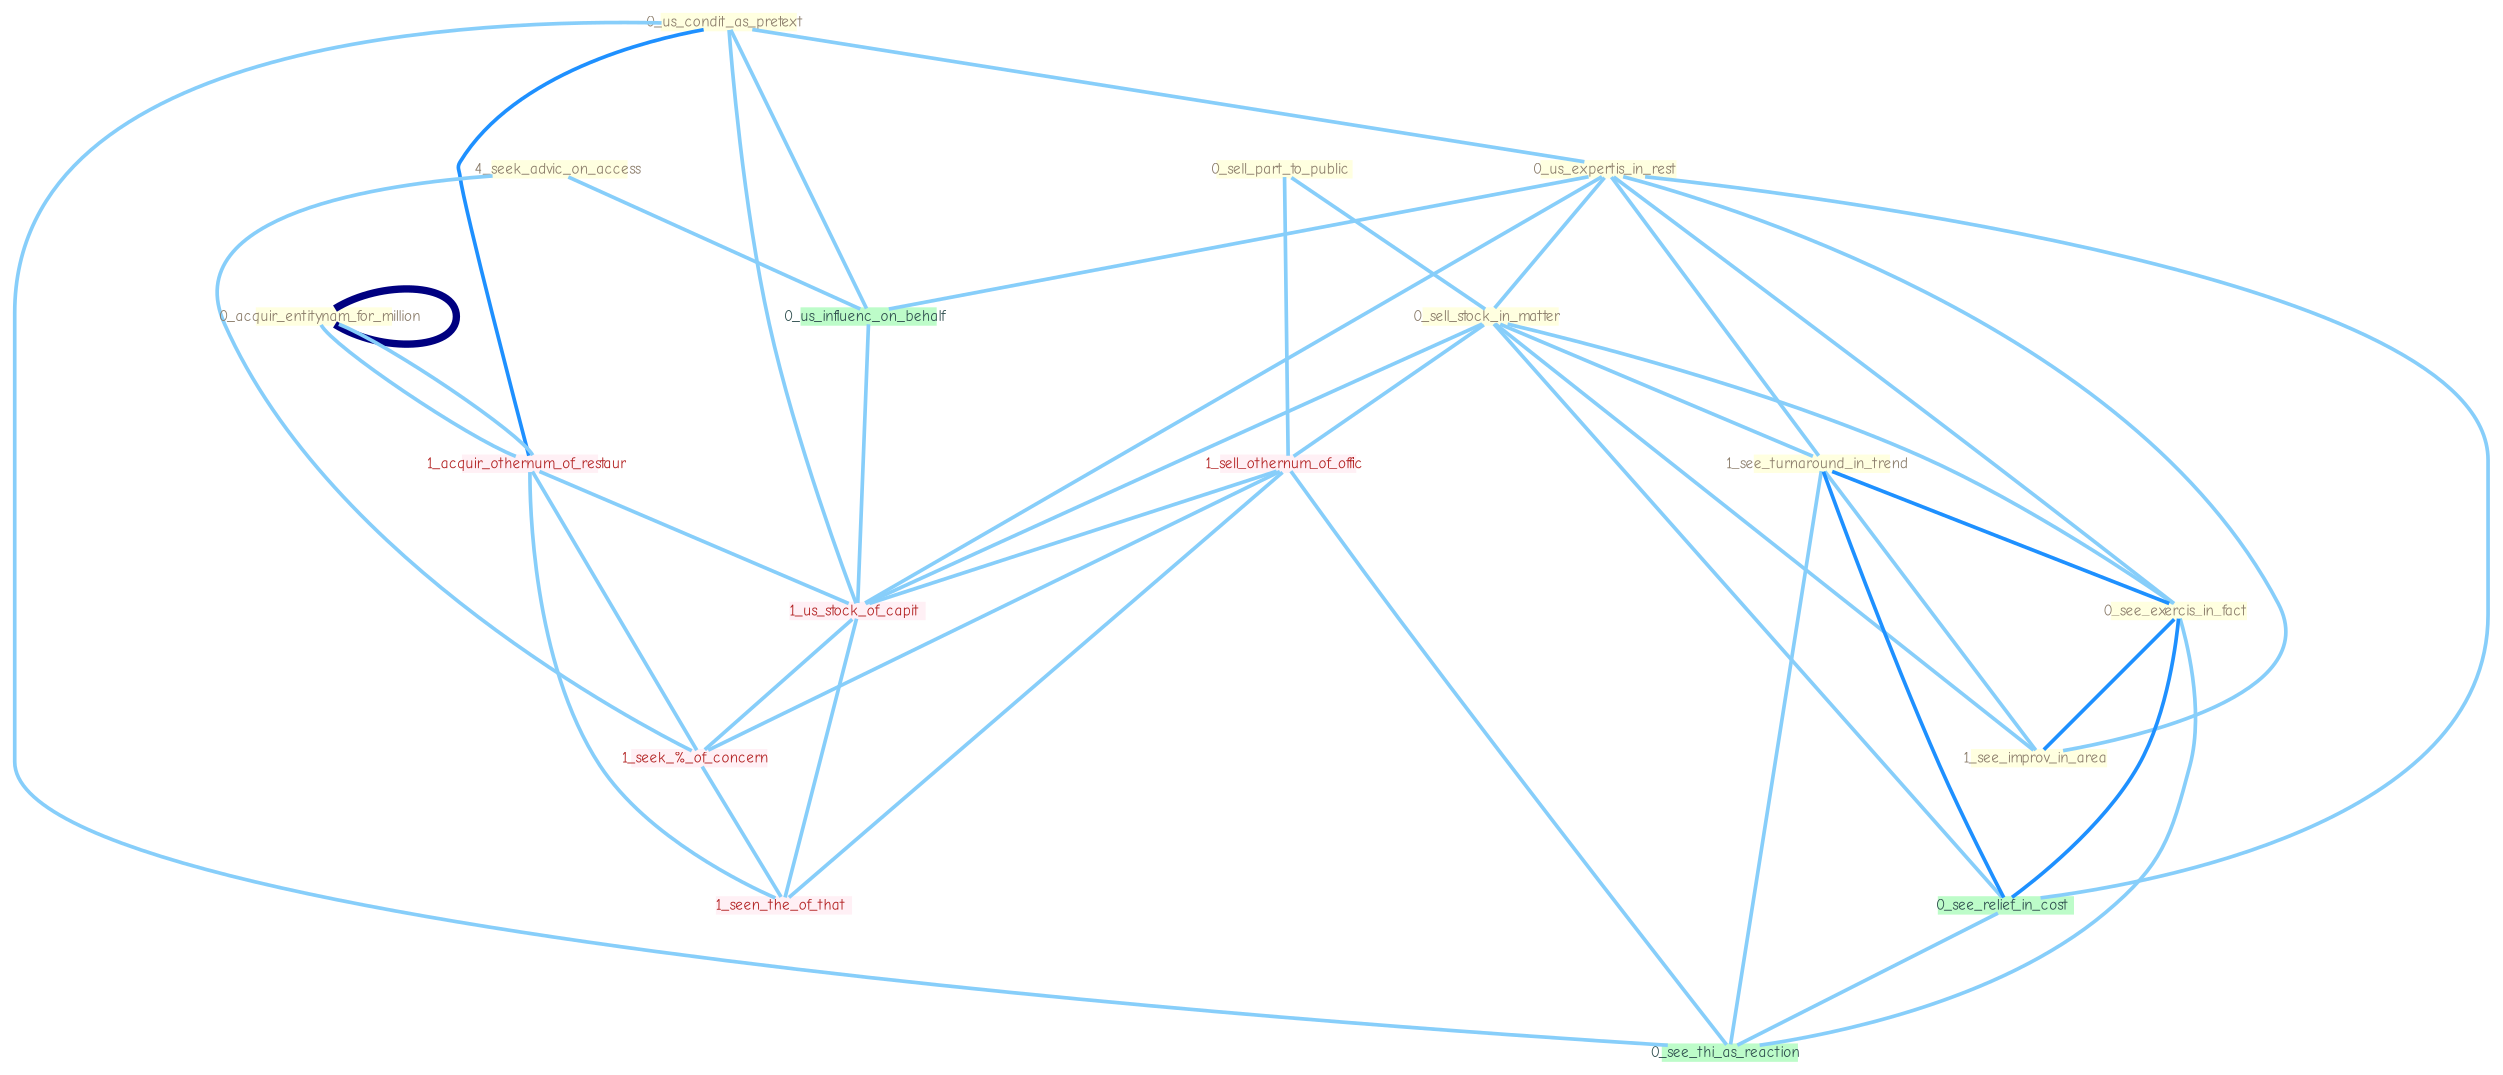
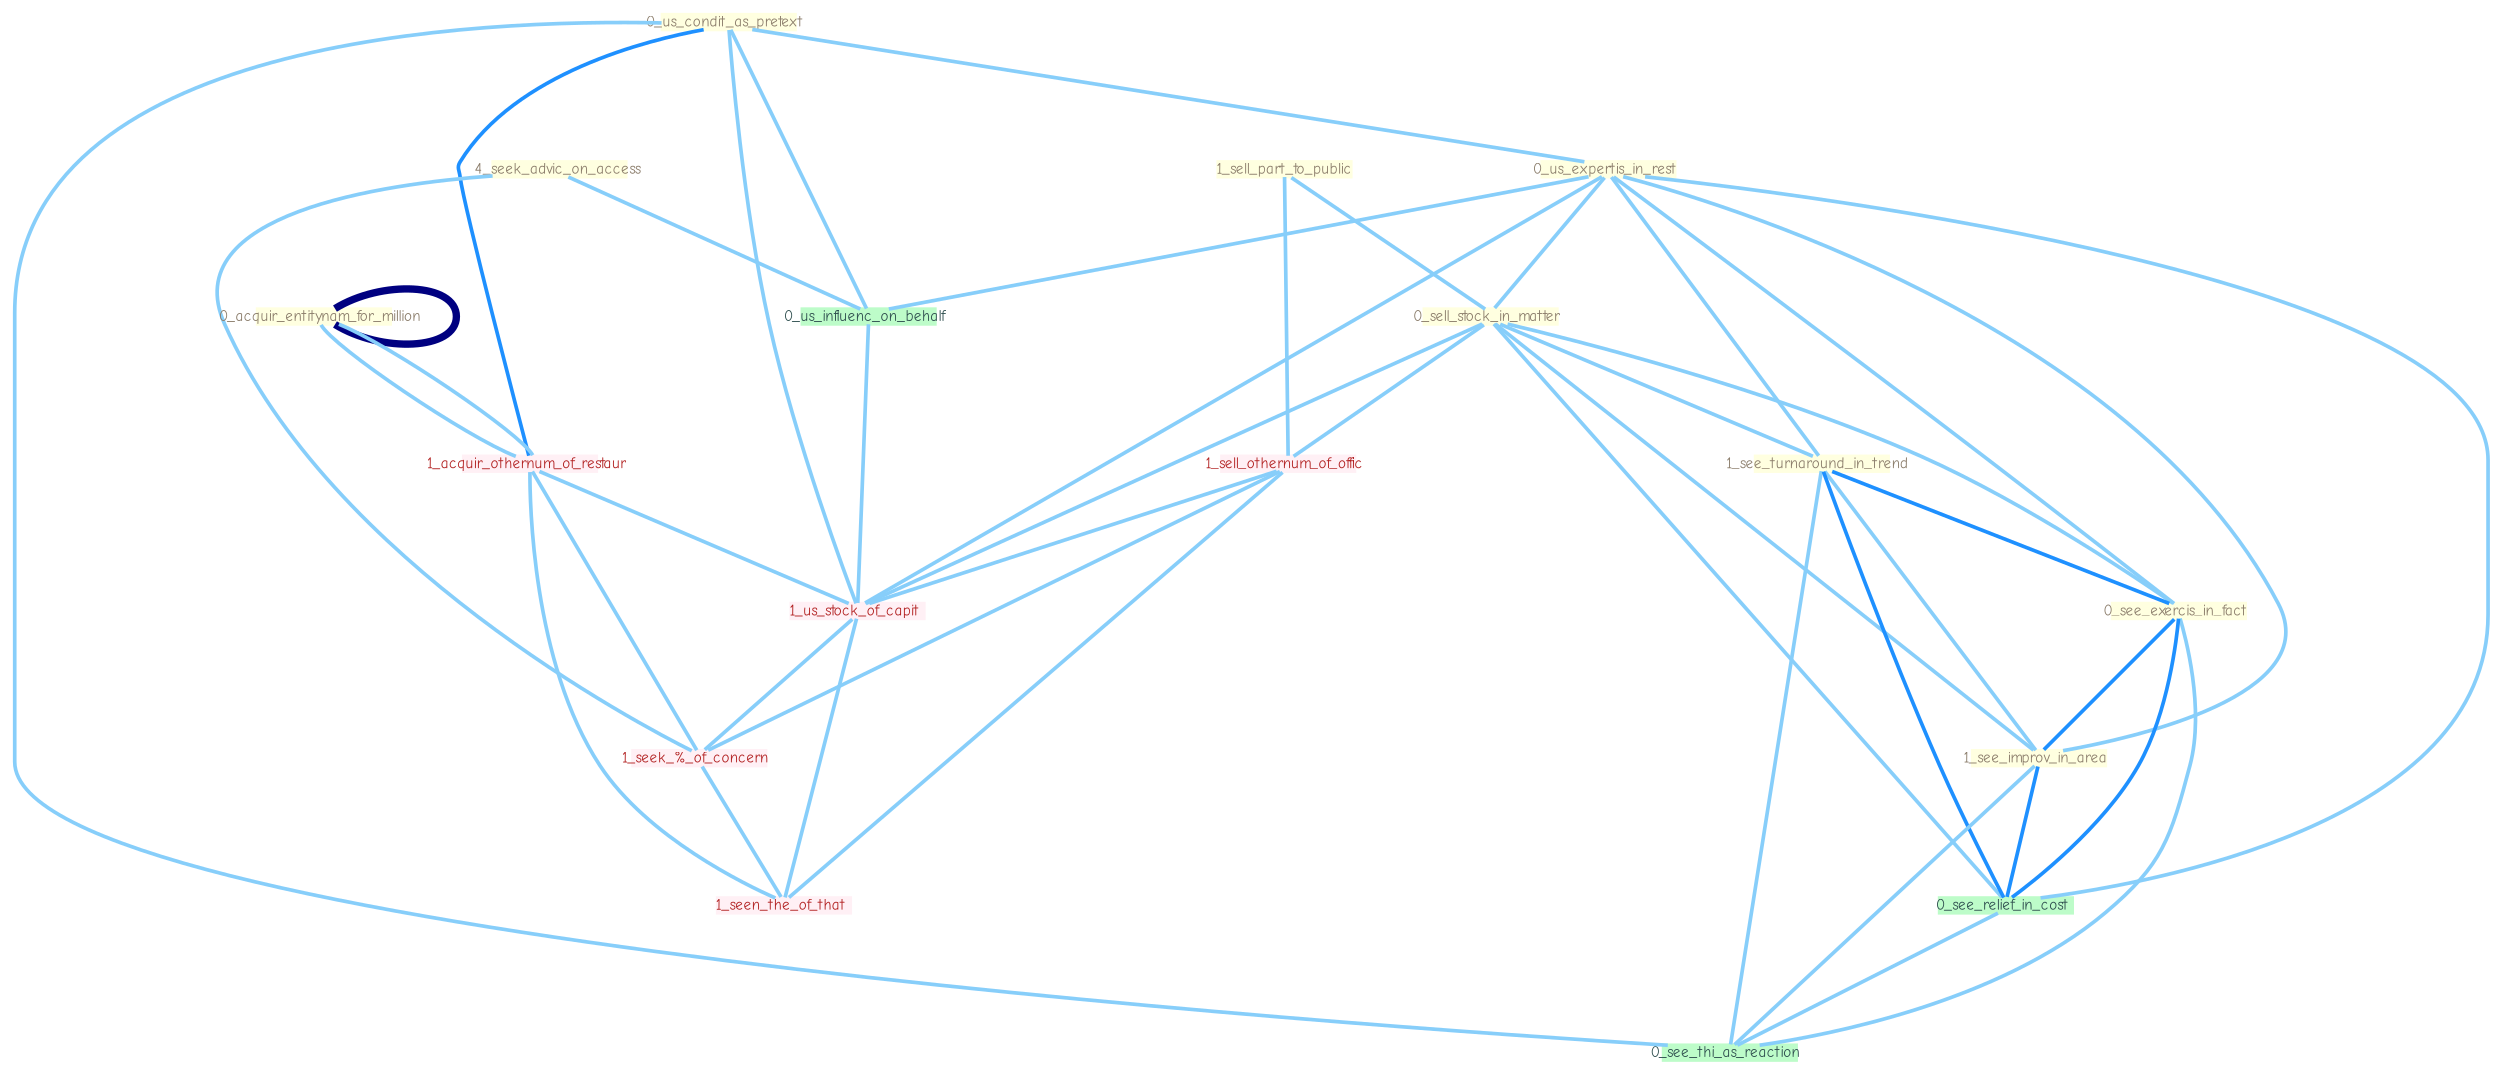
node "0_sell_part_to_public": label "0_sell_part_to_public" -> "1_sell_part_to_public"
edge "1_sell_othernum_of_offic" -- "0_see_thi_as_reaction": now "1_see_improv_in_area" -- "0_see_thi_as_reaction"
edge "1_see_improv_in_area" -- "0_see_relief_in_cost": added
